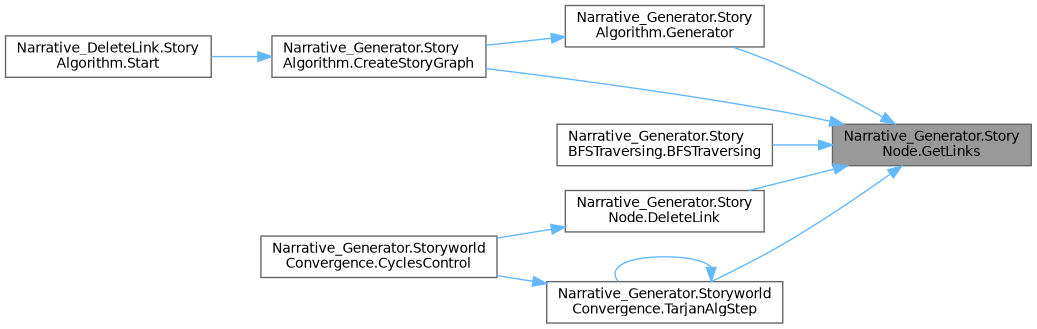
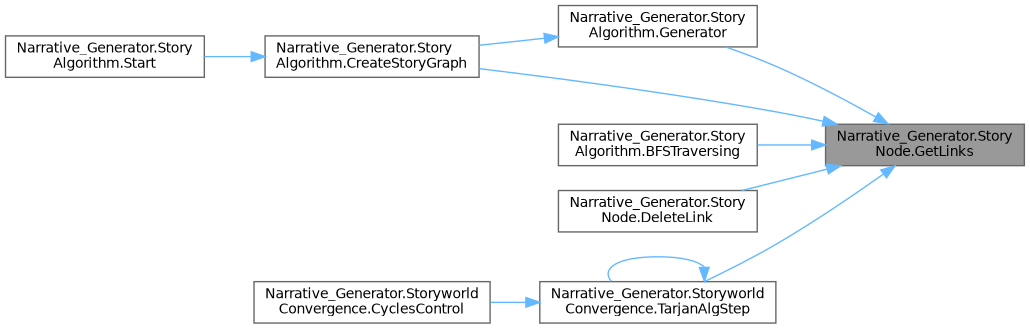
node "Narrative_DeleteLink.Story Algorithm.Start": label "Narrative_DeleteLink.Story Algorithm.Start" -> "Narrative_Generator.Story Algorithm.Start"
node "Narrative_Generator.Story BFSTraversing.BFSTraversing": label "Narrative_Generator.Story BFSTraversing.BFSTraversing" -> "Narrative_Generator.Story Algorithm.BFSTraversing"
edge "Narrative_Generator.Storyworld Convergence.CyclesControl" -> "Narrative_Generator.Story Node.DeleteLink": removed
